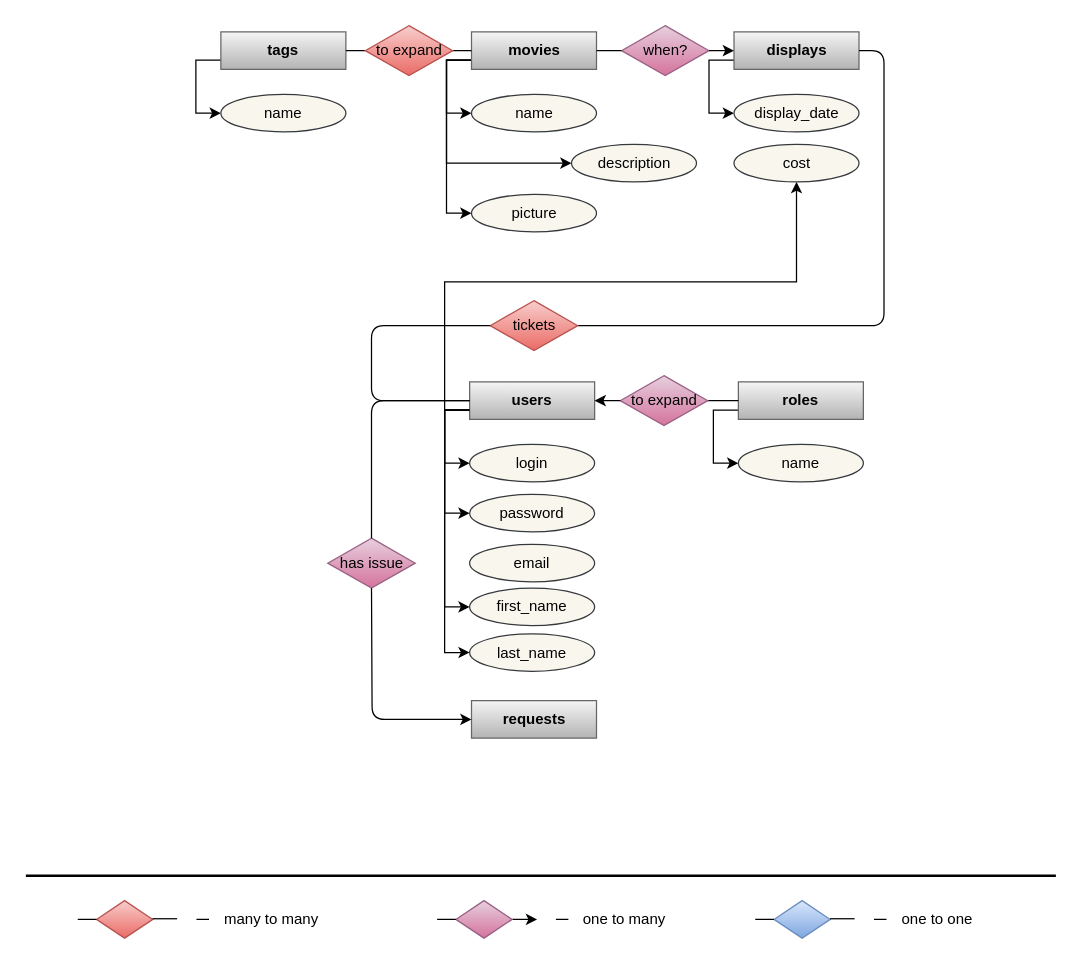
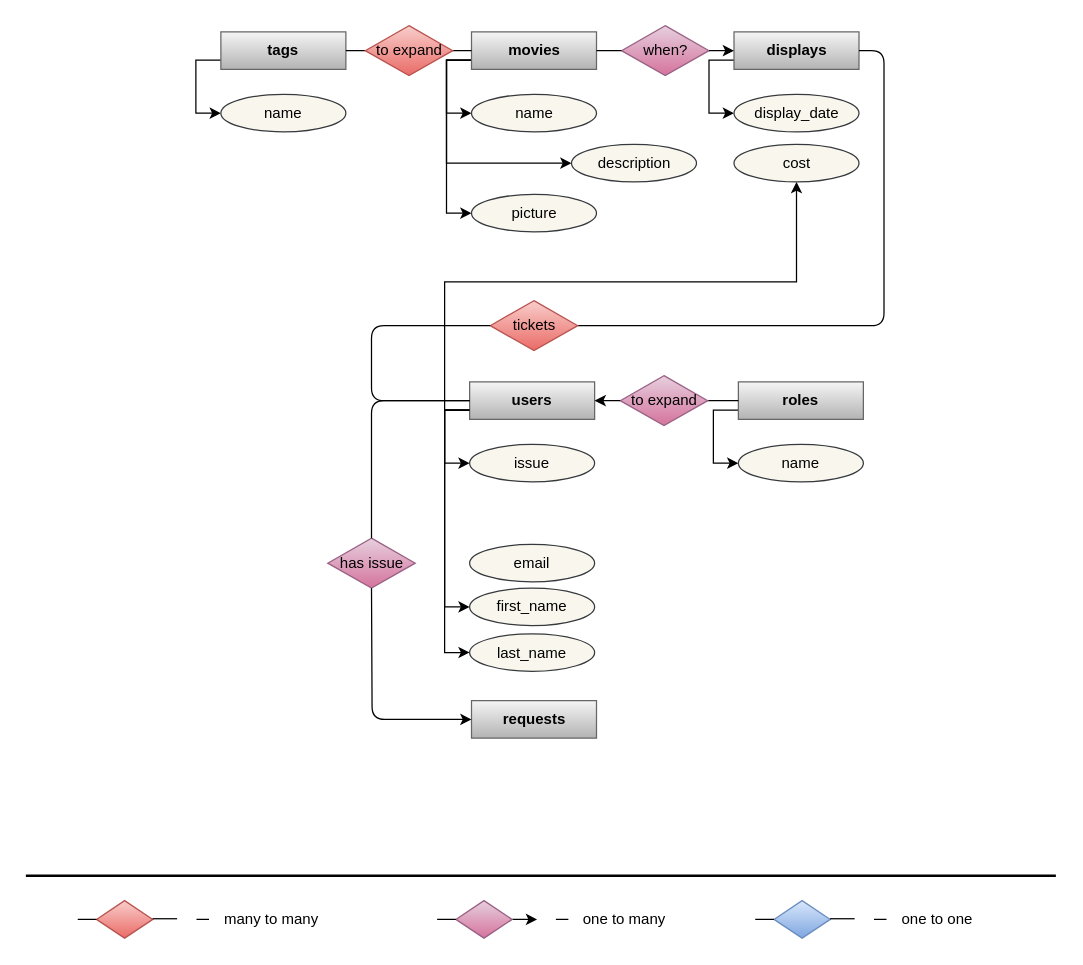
node "login": label "login" -> "issue"
edge "users" -> "password": removed
node "password": removed
